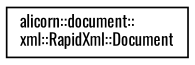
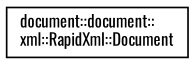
node "alicorn::document:: xml::RapidXml::Document": label "alicorn::document:: xml::RapidXml::Document" -> "document::document:: xml::RapidXml::Document"
